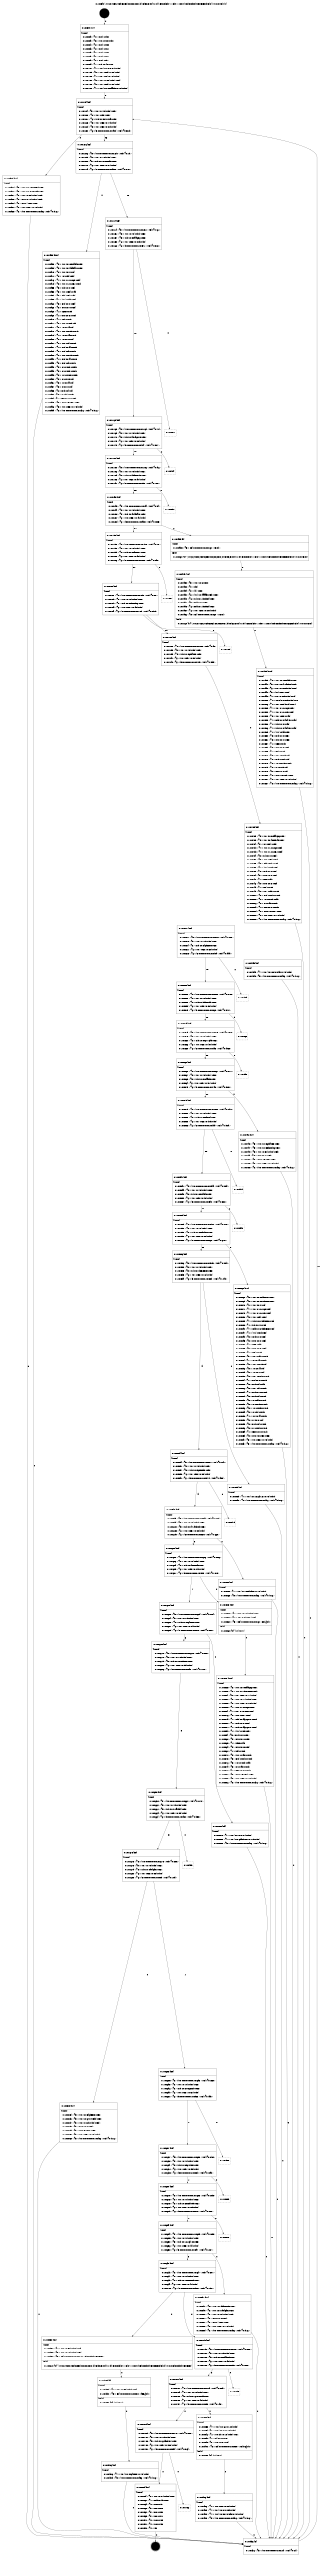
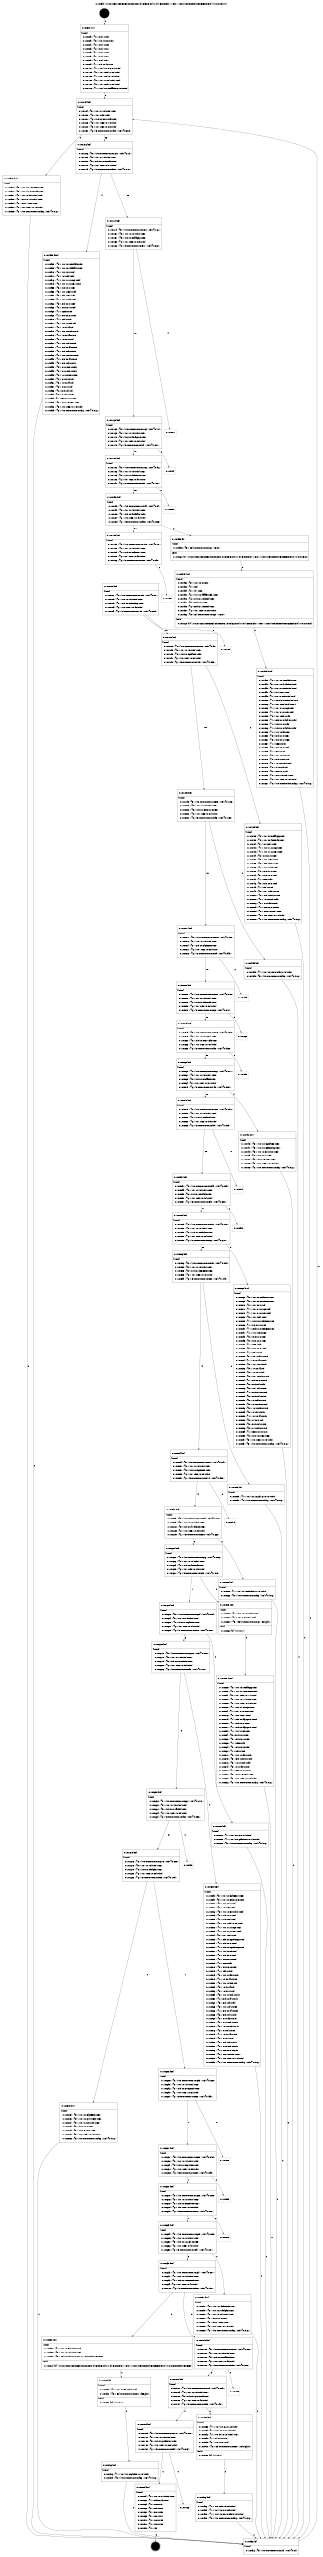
edge "0x4014b3 [25]" -> "0x4014cc [25]": removed, label "14"
node "0x4014fe [25]": added
node "0x401af8 [157]": added
